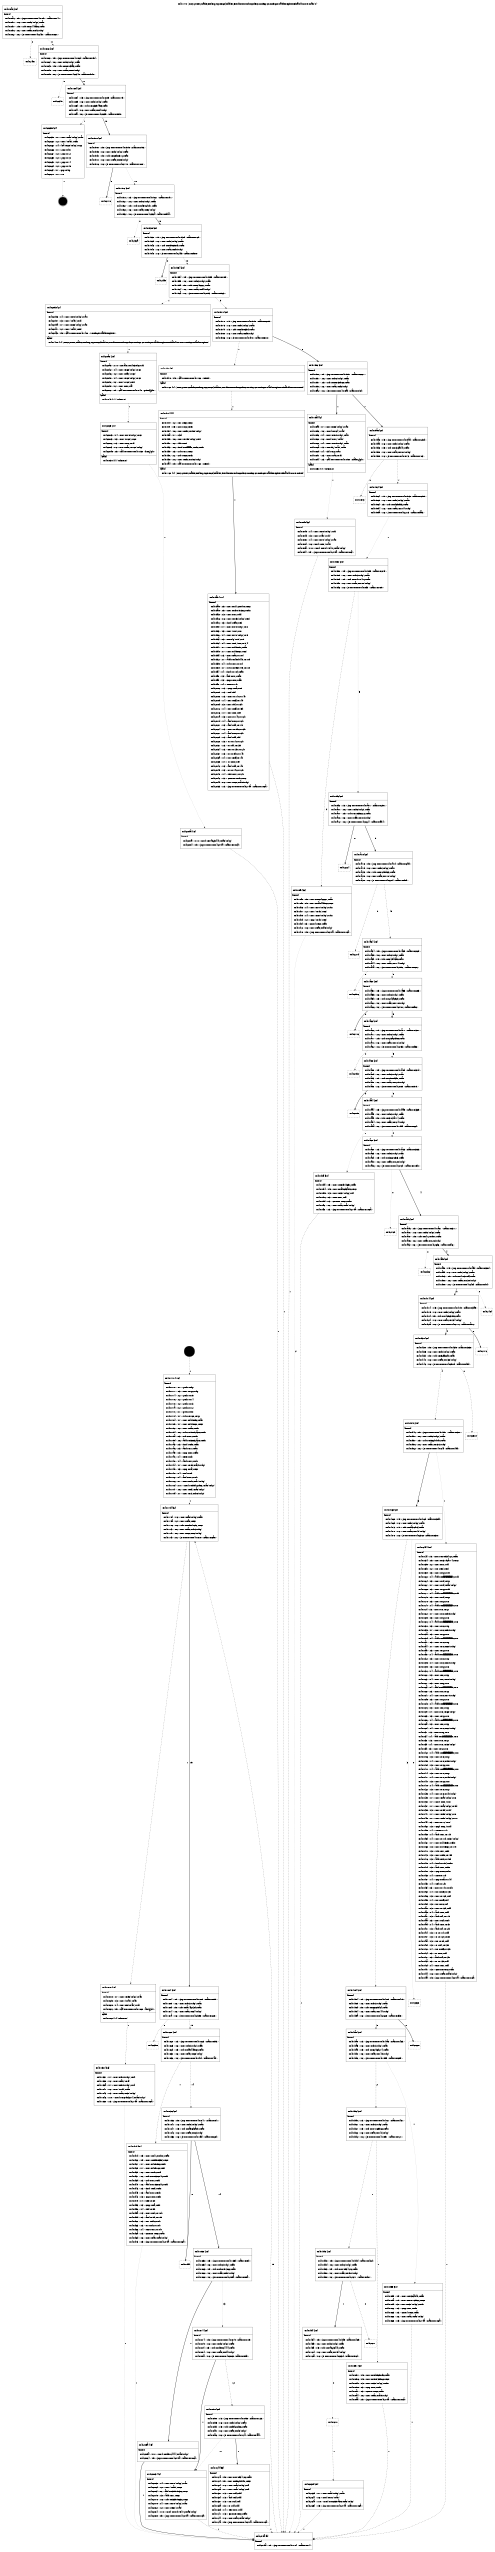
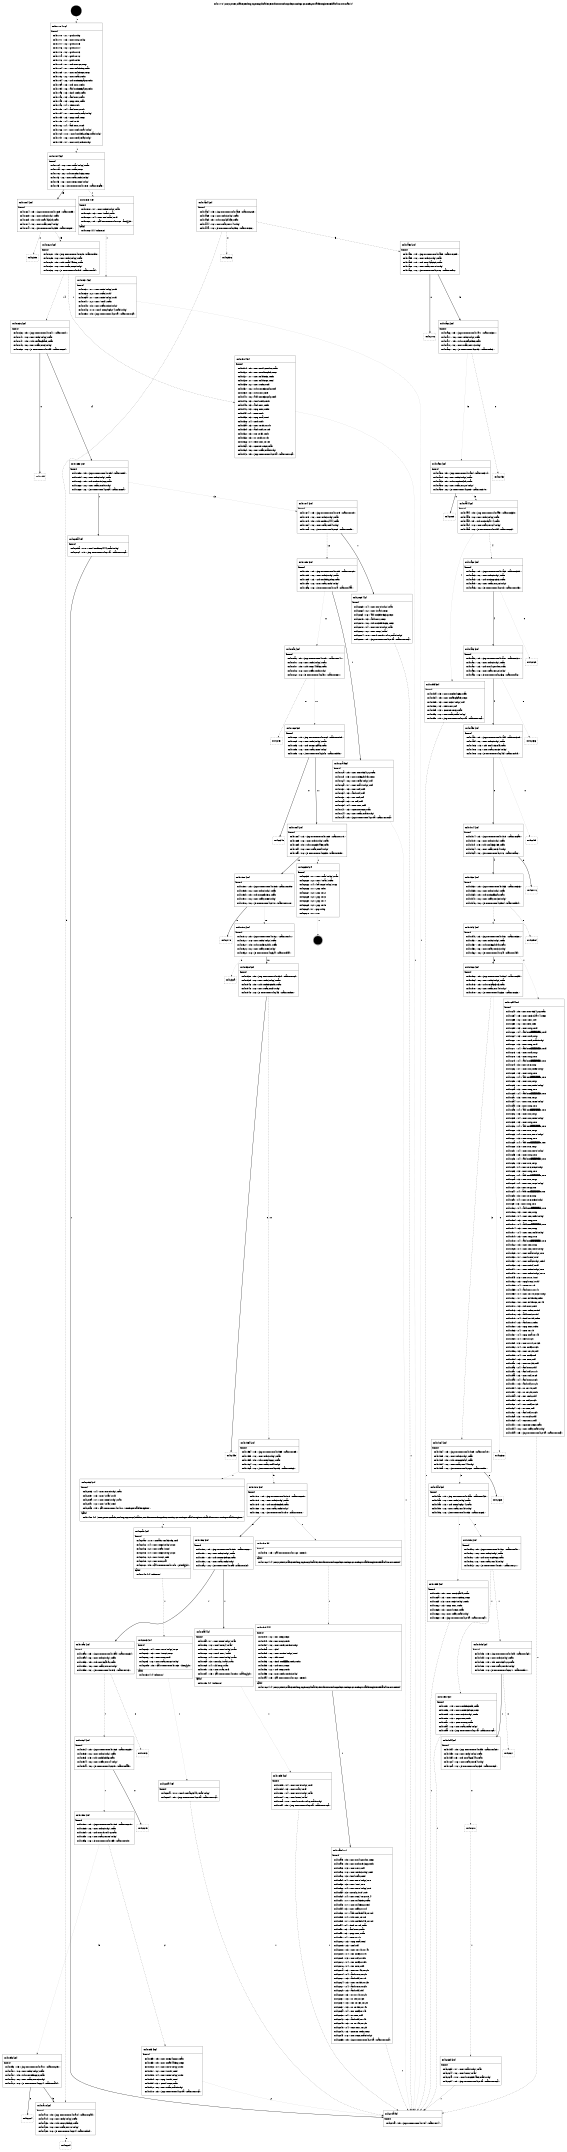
edge "0x4018c8 [28]" -> "0x402348": style dotted -> bold
edge "0x401a18 [28]" -> "0x401a34 [28]": reversed
node "0x402215": added
edge "0x4027da [5]" -> "0x4017e4 [32]": removed, label "15"
edge "0x401890 [28]" -> "0x402069 [42]": now "0x401890 [28]" -> "0x4018ac [28]"
